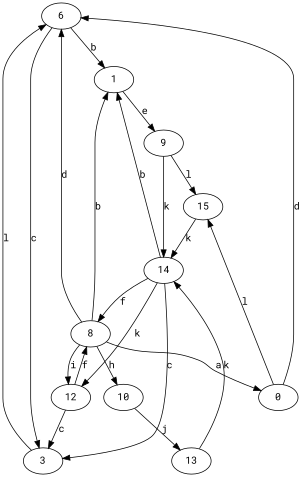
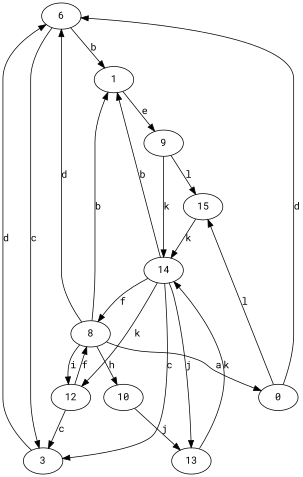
edge "3" -> "6": label "l" -> "d"
edge "14" -> "13": added, label "j"
